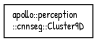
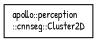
node "apollo::perception ::cnnseg::Cluster9D": label "apollo::perception ::cnnseg::Cluster9D" -> "apollo::perception ::cnnseg::Cluster2D"
